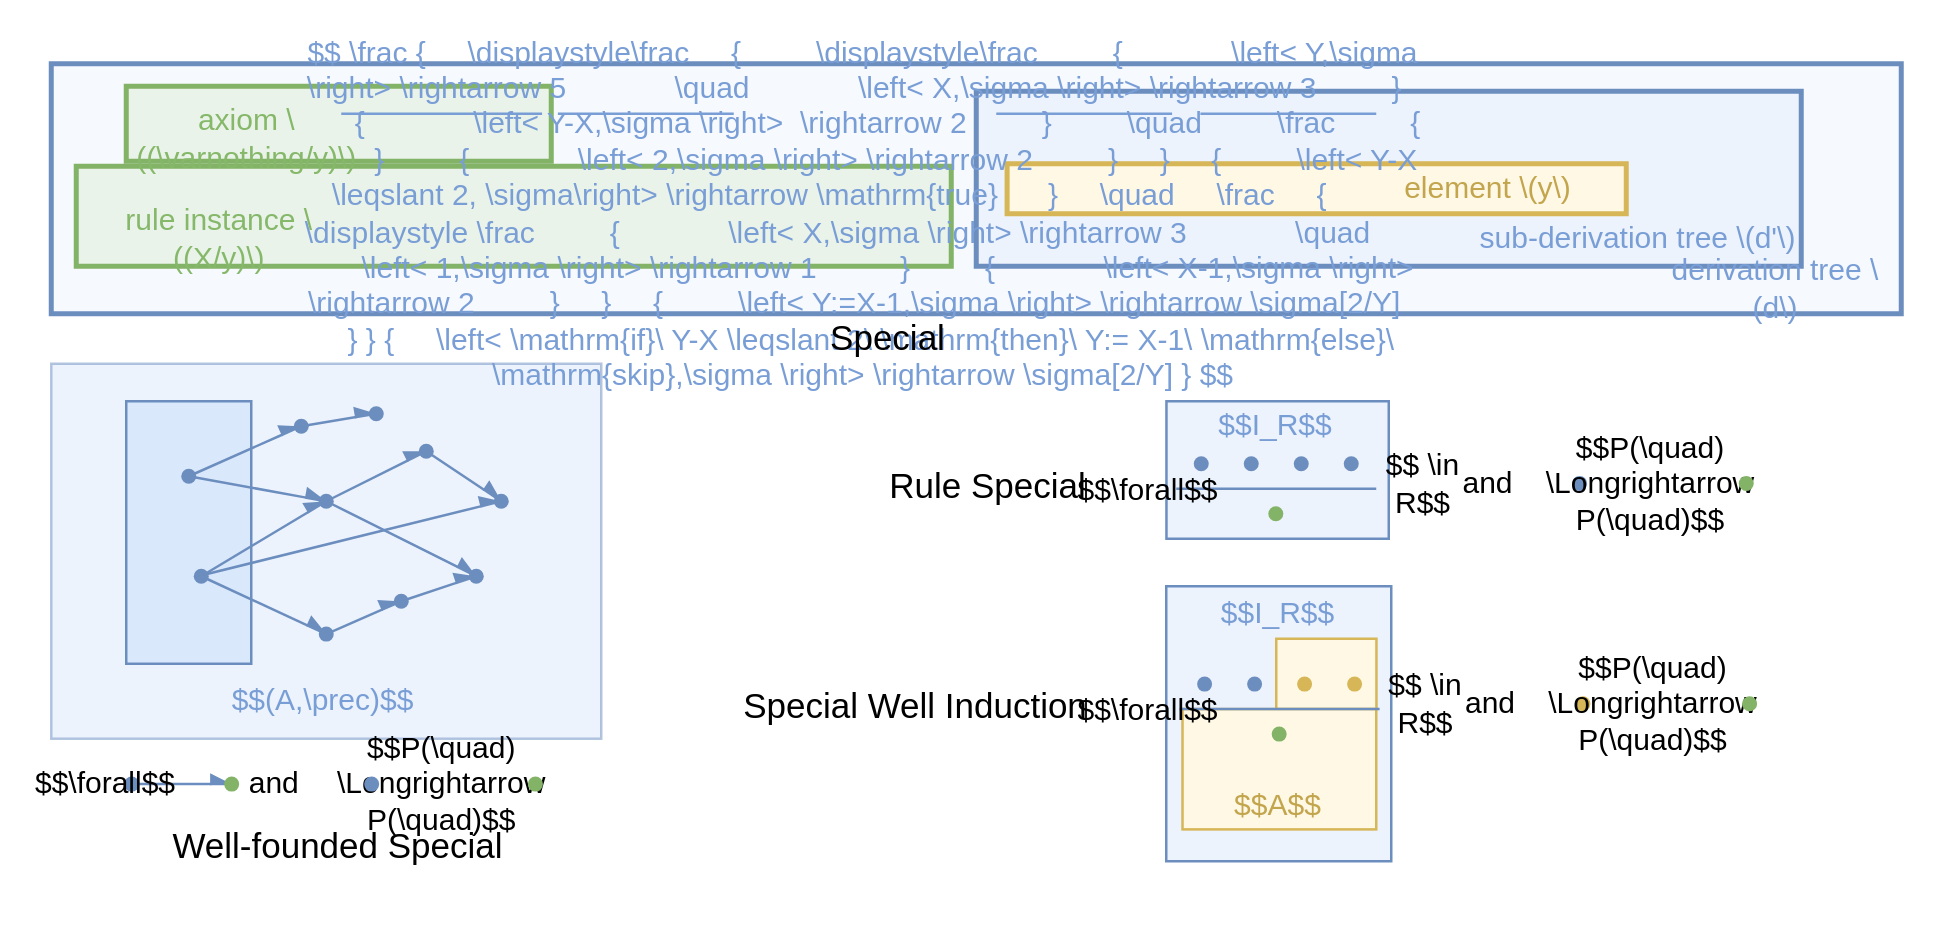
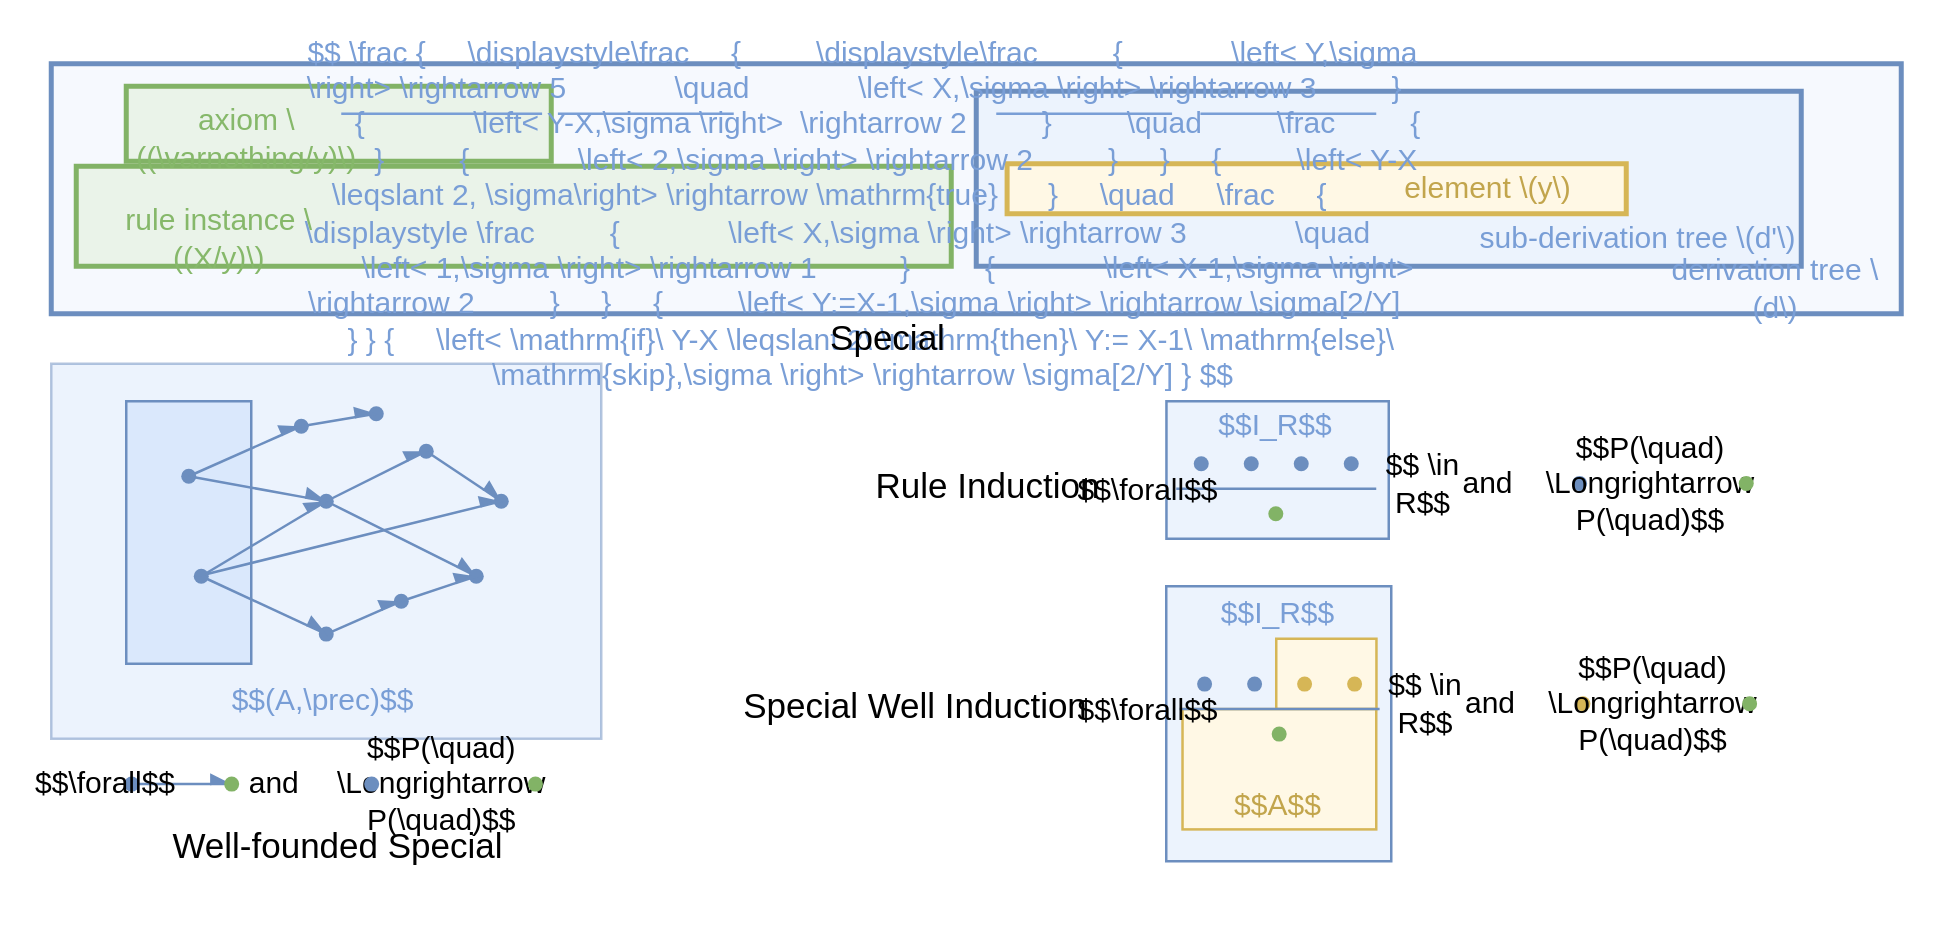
node "Rule Special": label "Rule Special" -> "Rule Induction"
